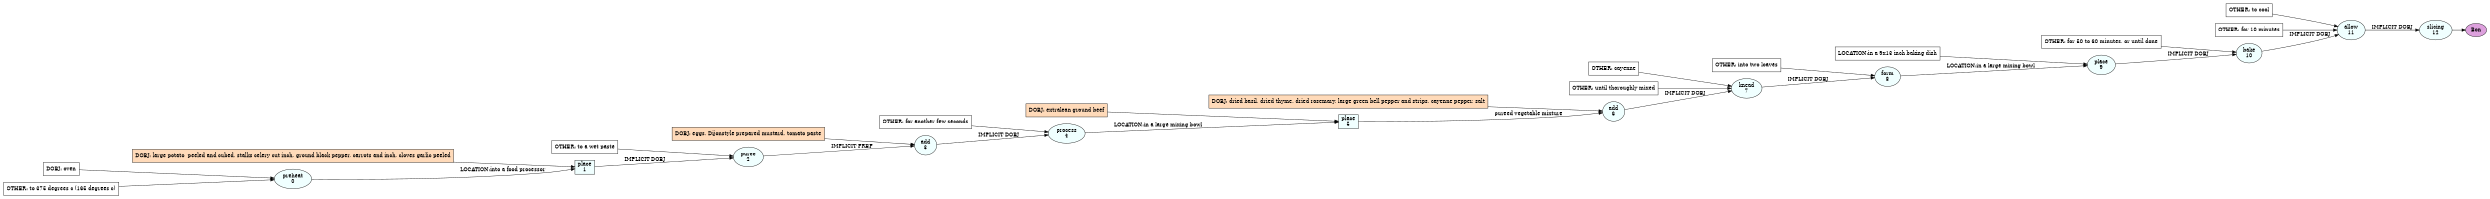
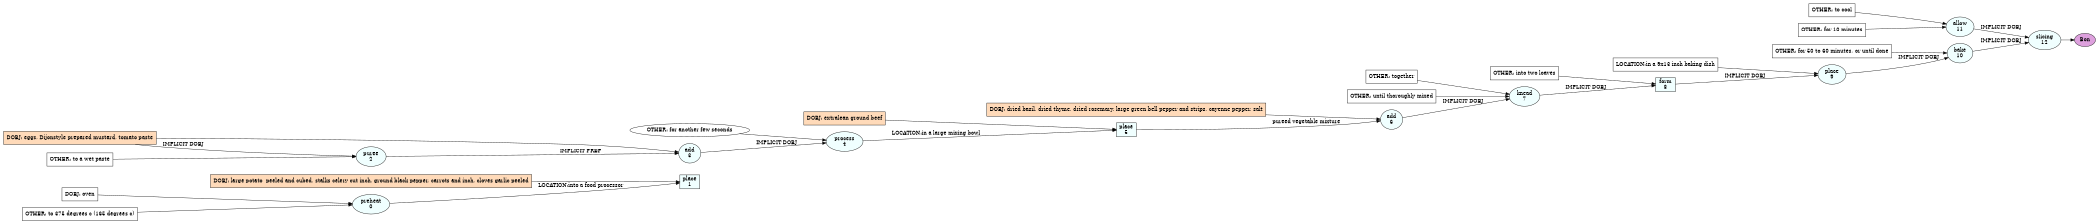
edge "bake 10" -> "allow 11": now "bake 10" -> "slicing 12"
edge "form 8" -> "place 9": label "LOCATION:in a large mixing bowl" -> "IMPLICIT DOBJ"
node "OTHER: cayenne": label "OTHER: cayenne" -> "OTHER: together"
node "form 8": shape ellipse -> box
node "OTHER: for another few seconds": shape box -> ellipse
edge "place 1" -> "puree 2": now "DOBJ: eggs, Dijonstyle prepared mustard, tomato paste" -> "puree 2"
